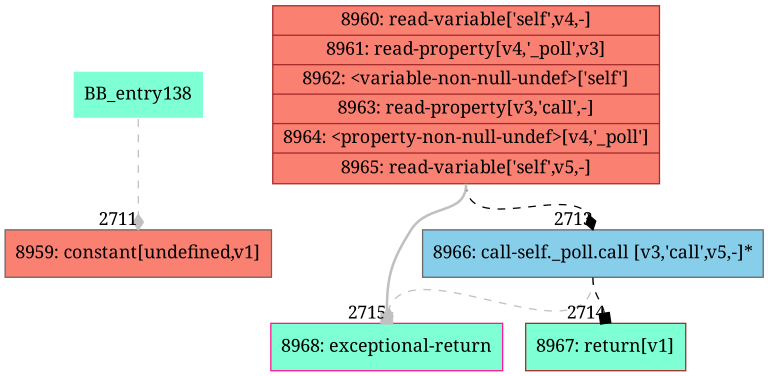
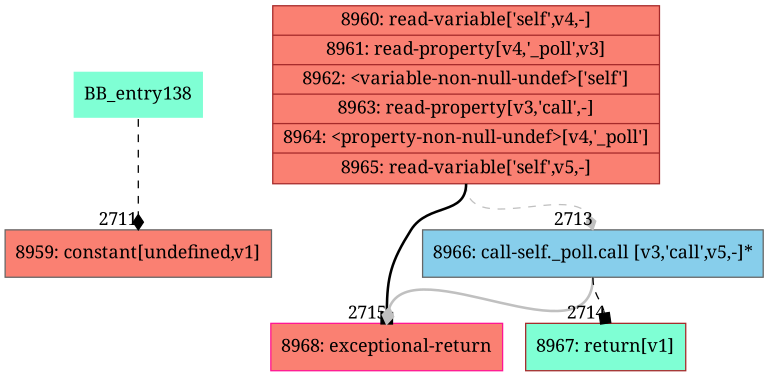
edge "BB_entry138" -> "8959: constant[undefined,v1]": color gray -> black
edge "8960: read-variable['self',v4,-]" -> "8966: call-self._poll.call [v3,'call',v5,-]*": color black -> gray
edge "8960: read-variable['self',v4,-]" -> "8968: exceptional-return": color gray -> black
edge "8966: call-self._poll.call [v3,'call',v5,-]*" -> "8968: exceptional-return": style dashed -> bold
node "8968: exceptional-return": fillcolor aquamarine -> salmon
